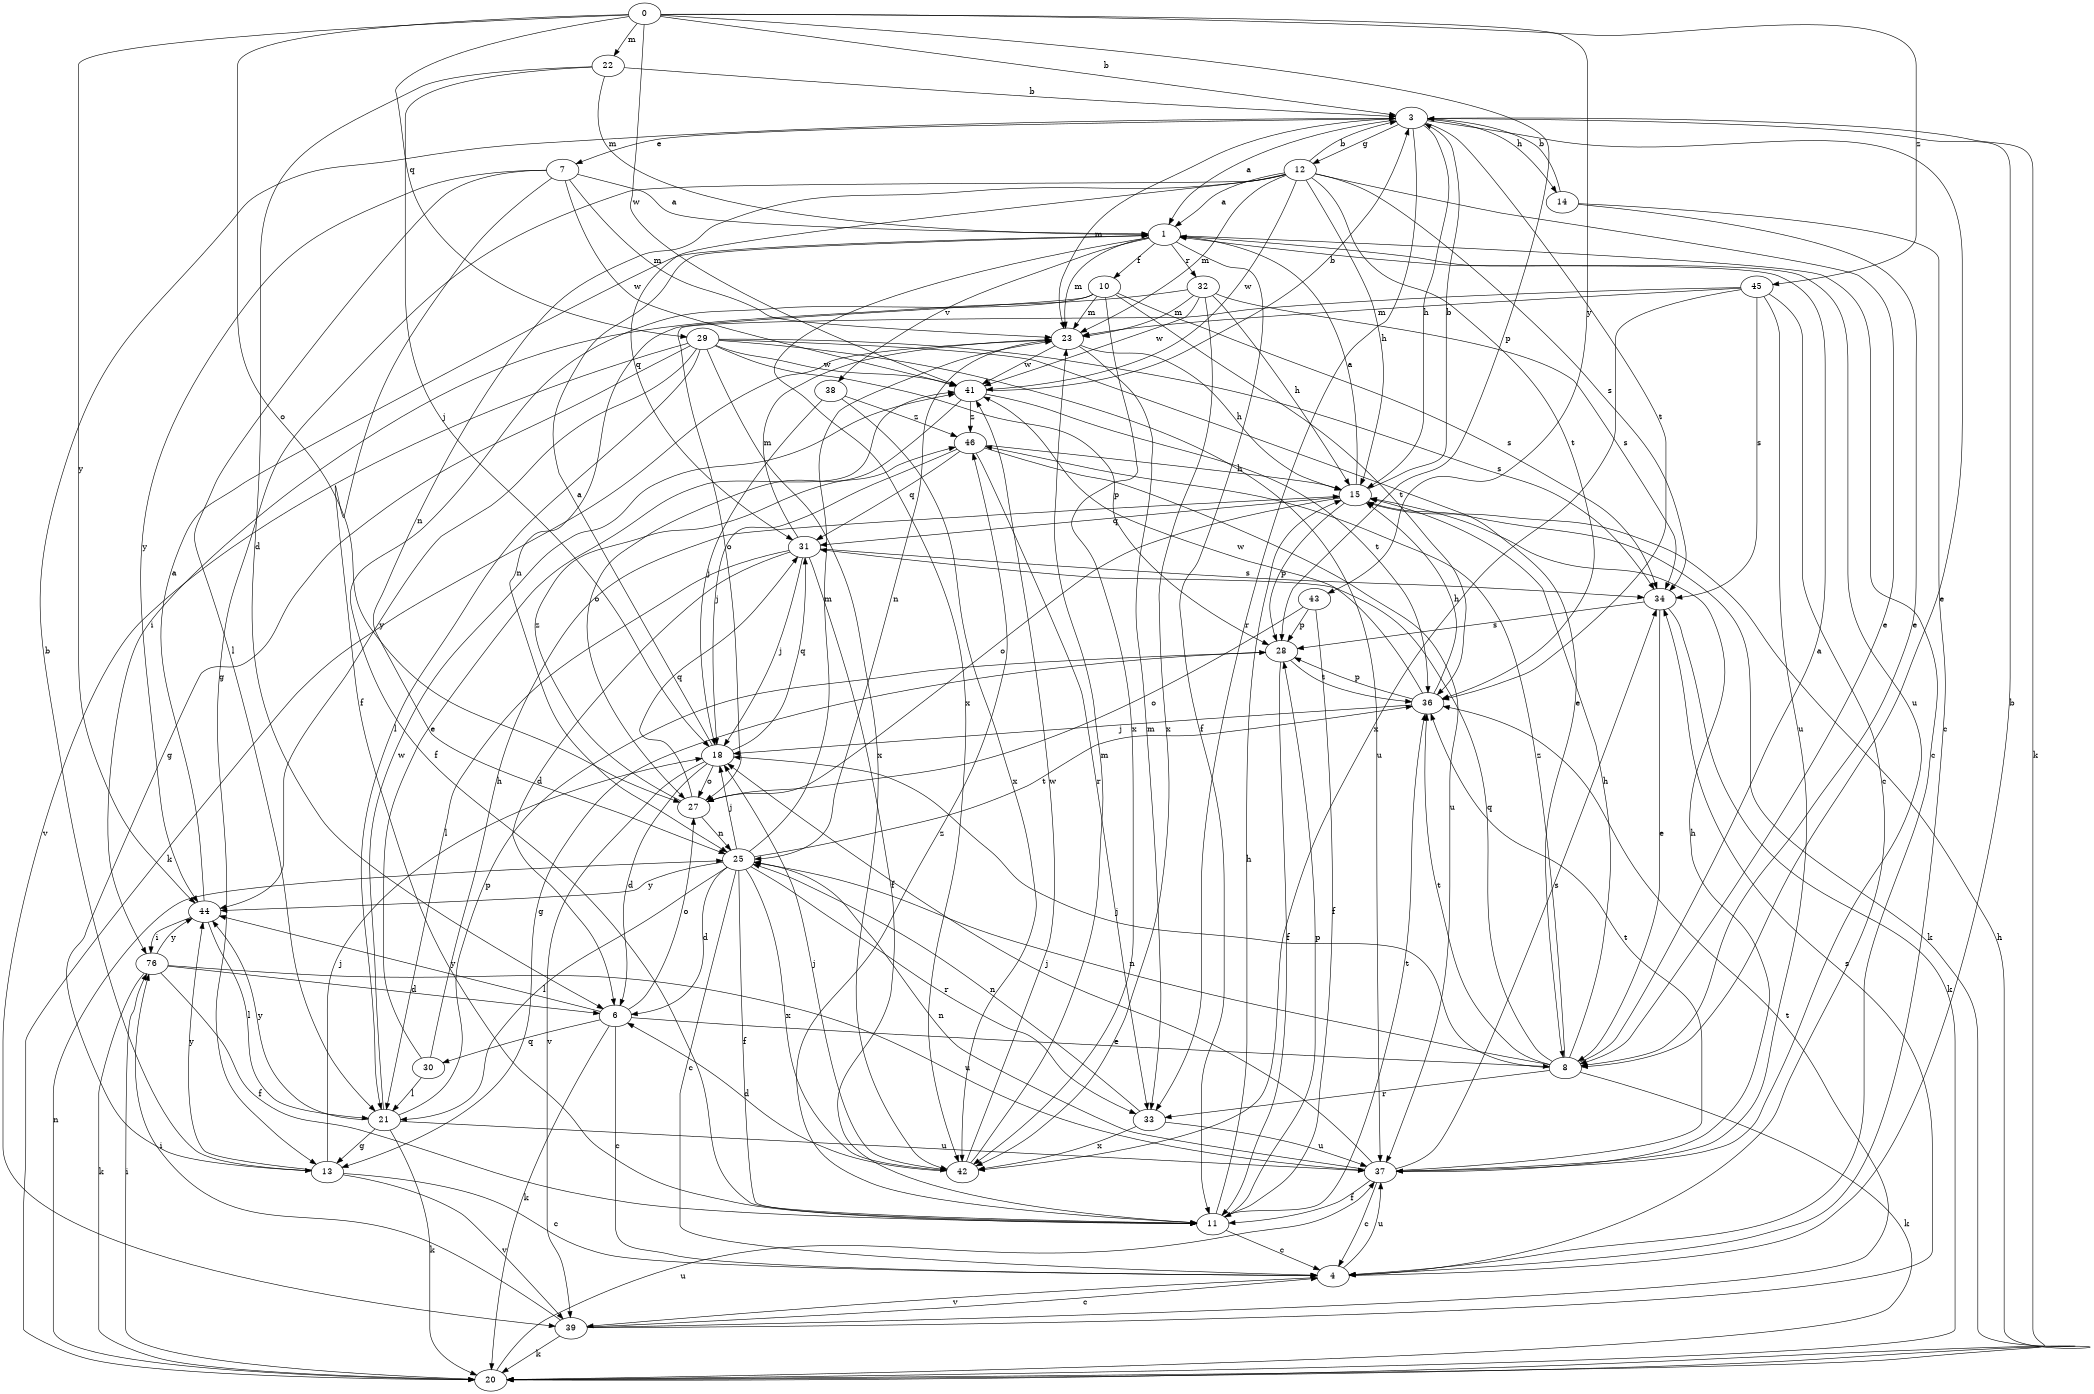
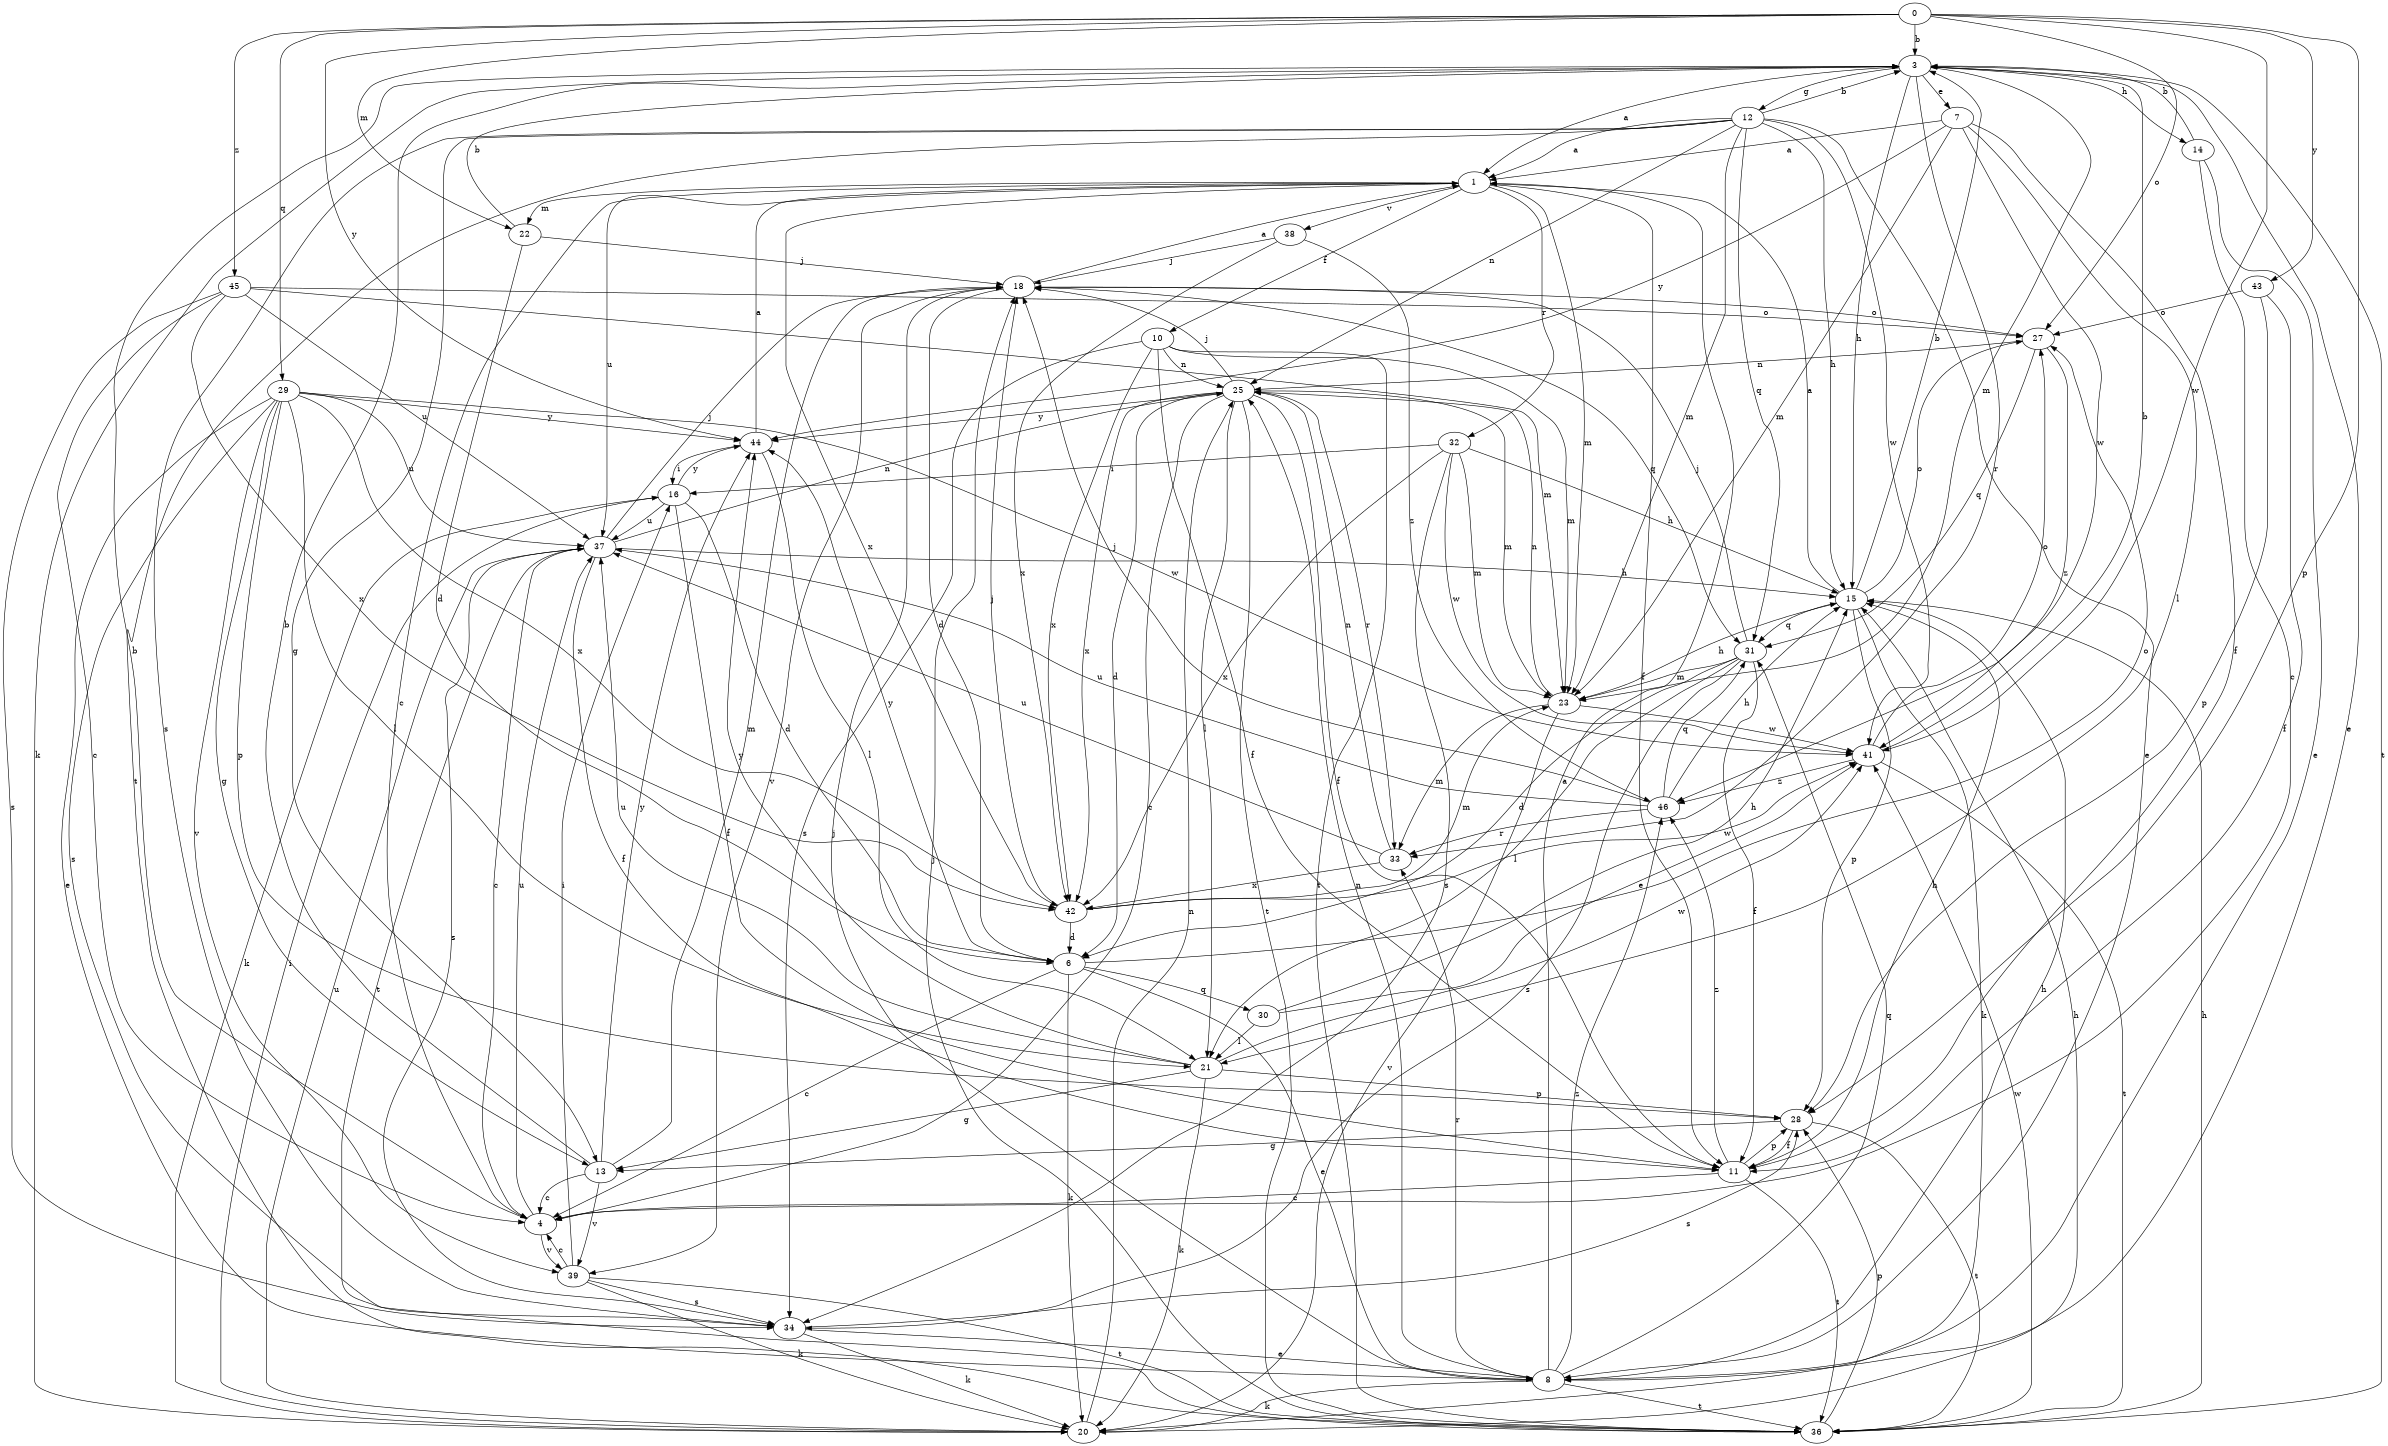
edge "22" -> "1": reversed
edge "23" -> "20": label "k" -> "v"
node "76": label "76" -> "16"
edge "13" -> "18": label "j" -> "m"
